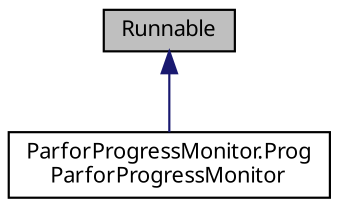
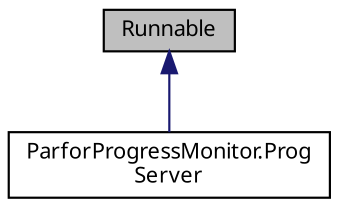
node "ParforProgressMonitor.Prog ParforProgressMonitor": label "ParforProgressMonitor.Prog ParforProgressMonitor" -> "ParforProgressMonitor.Prog Server"
